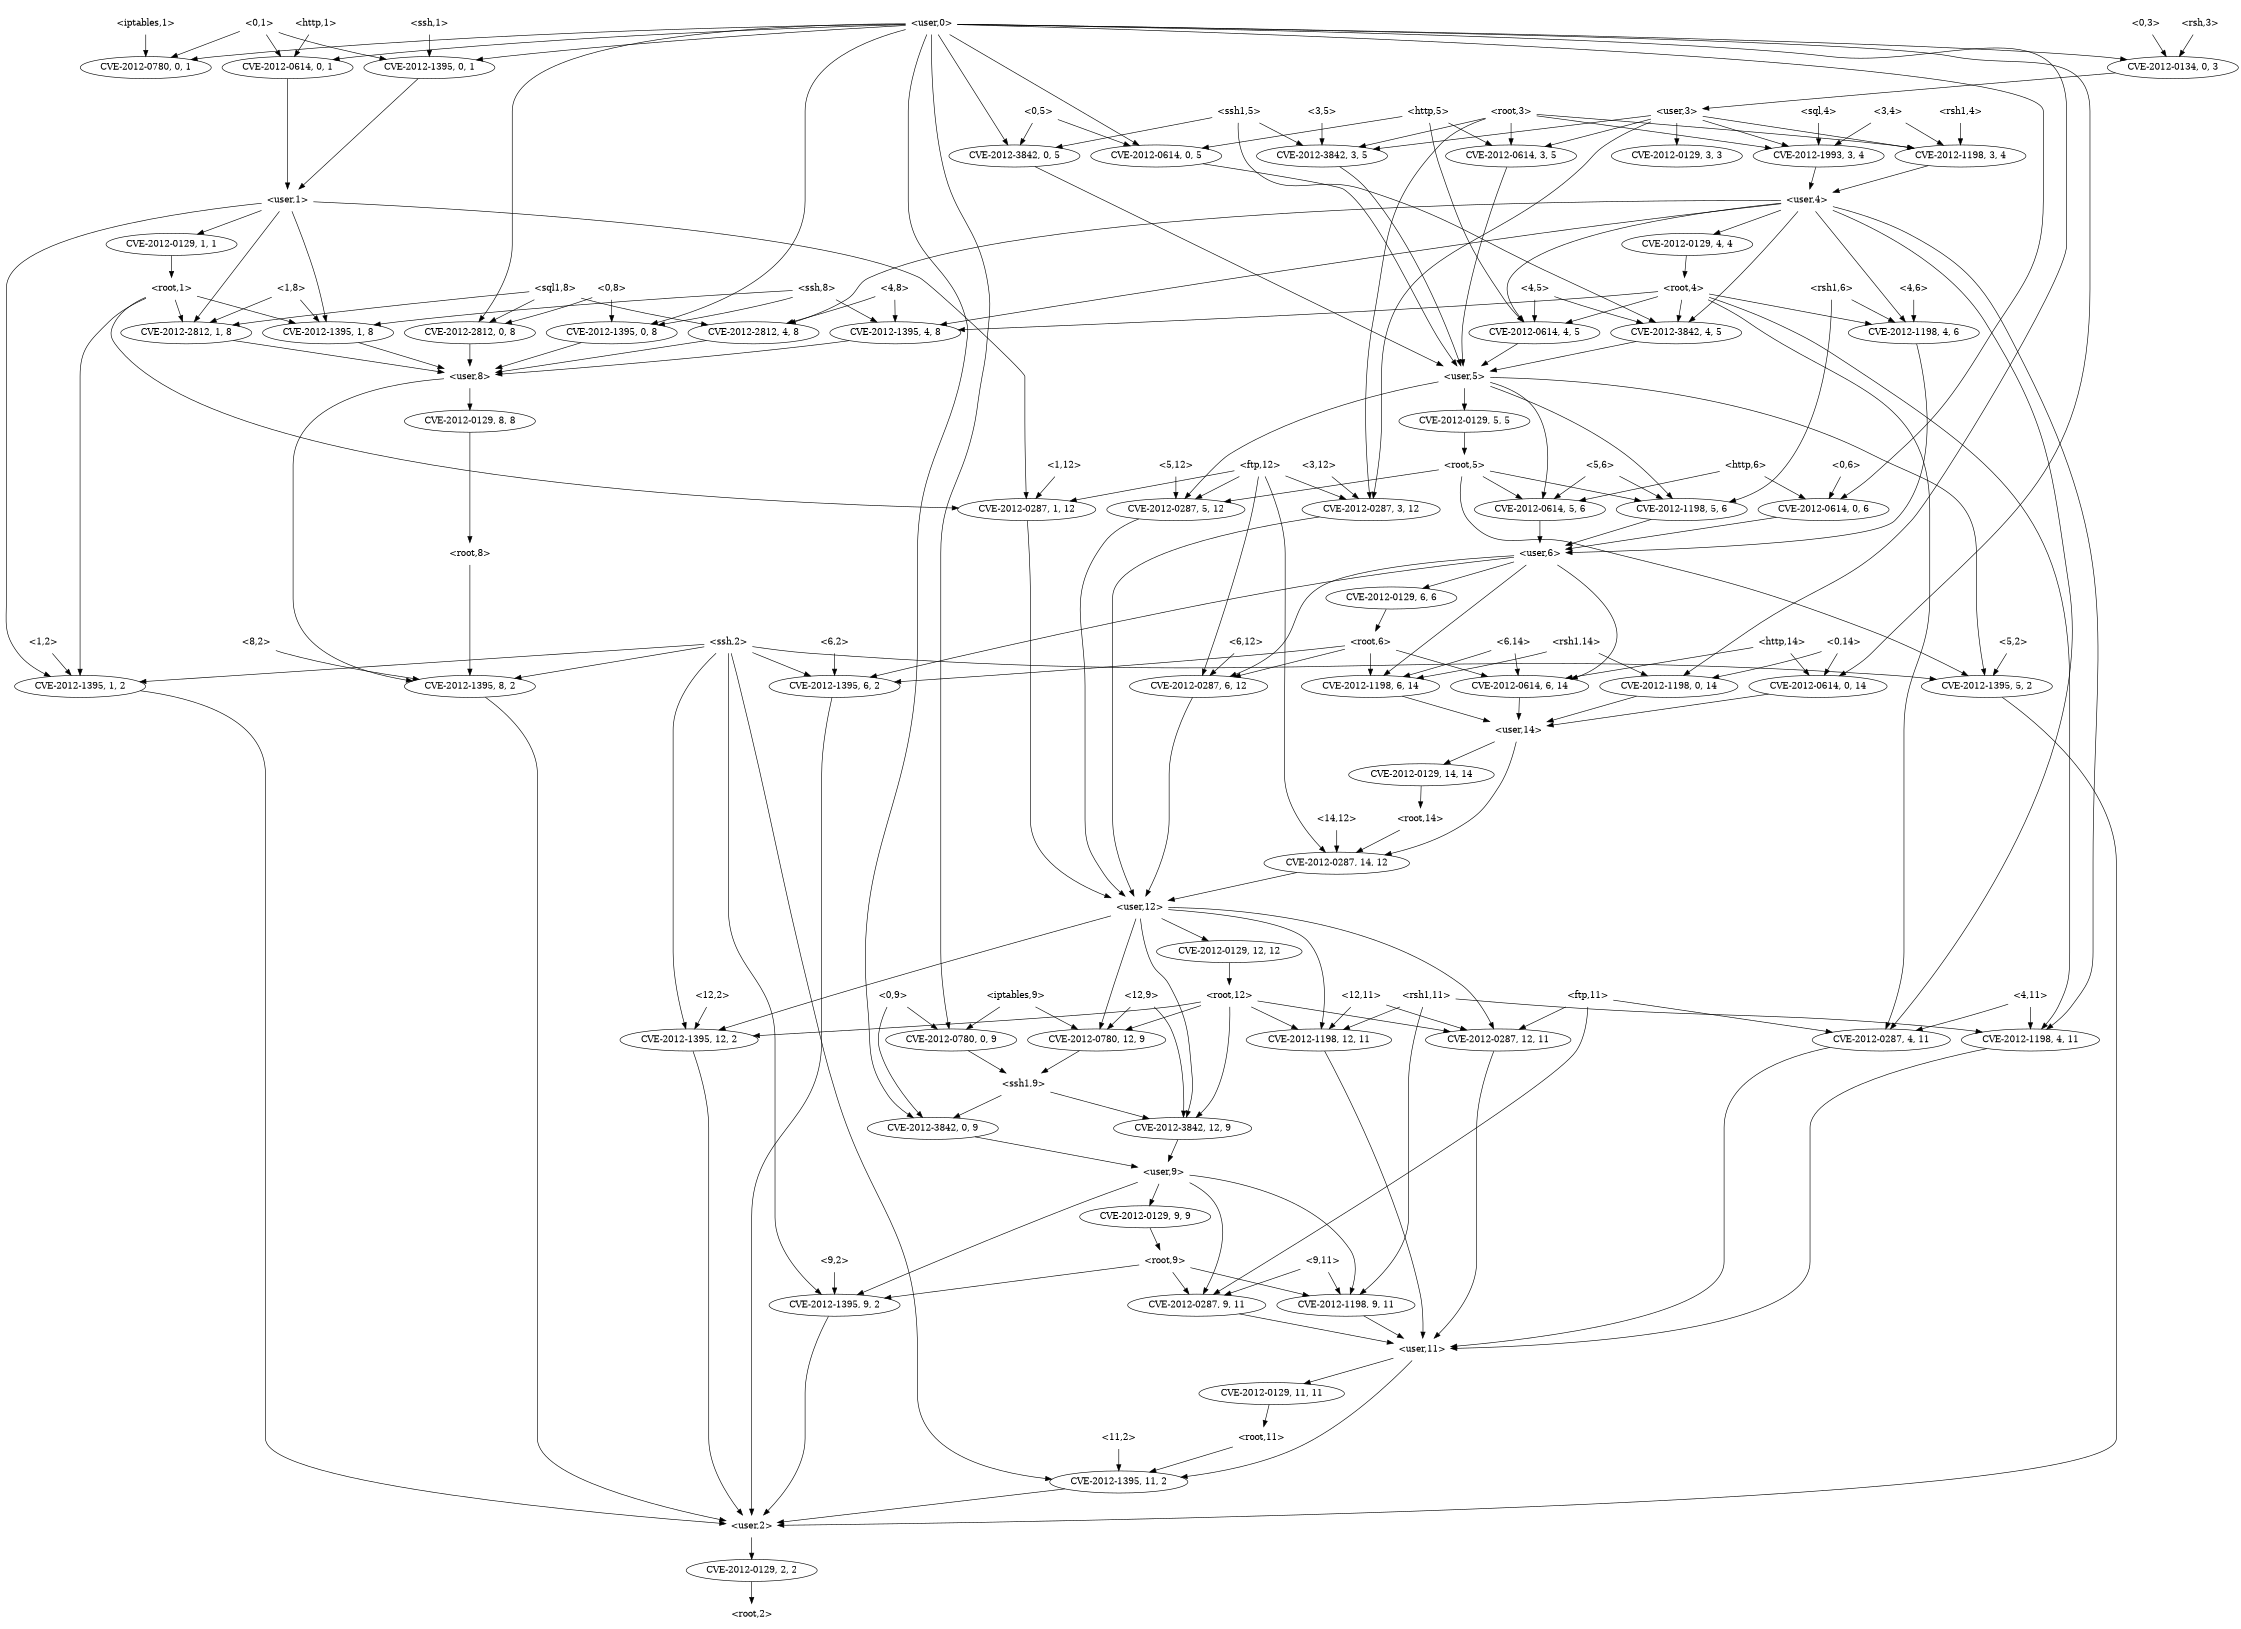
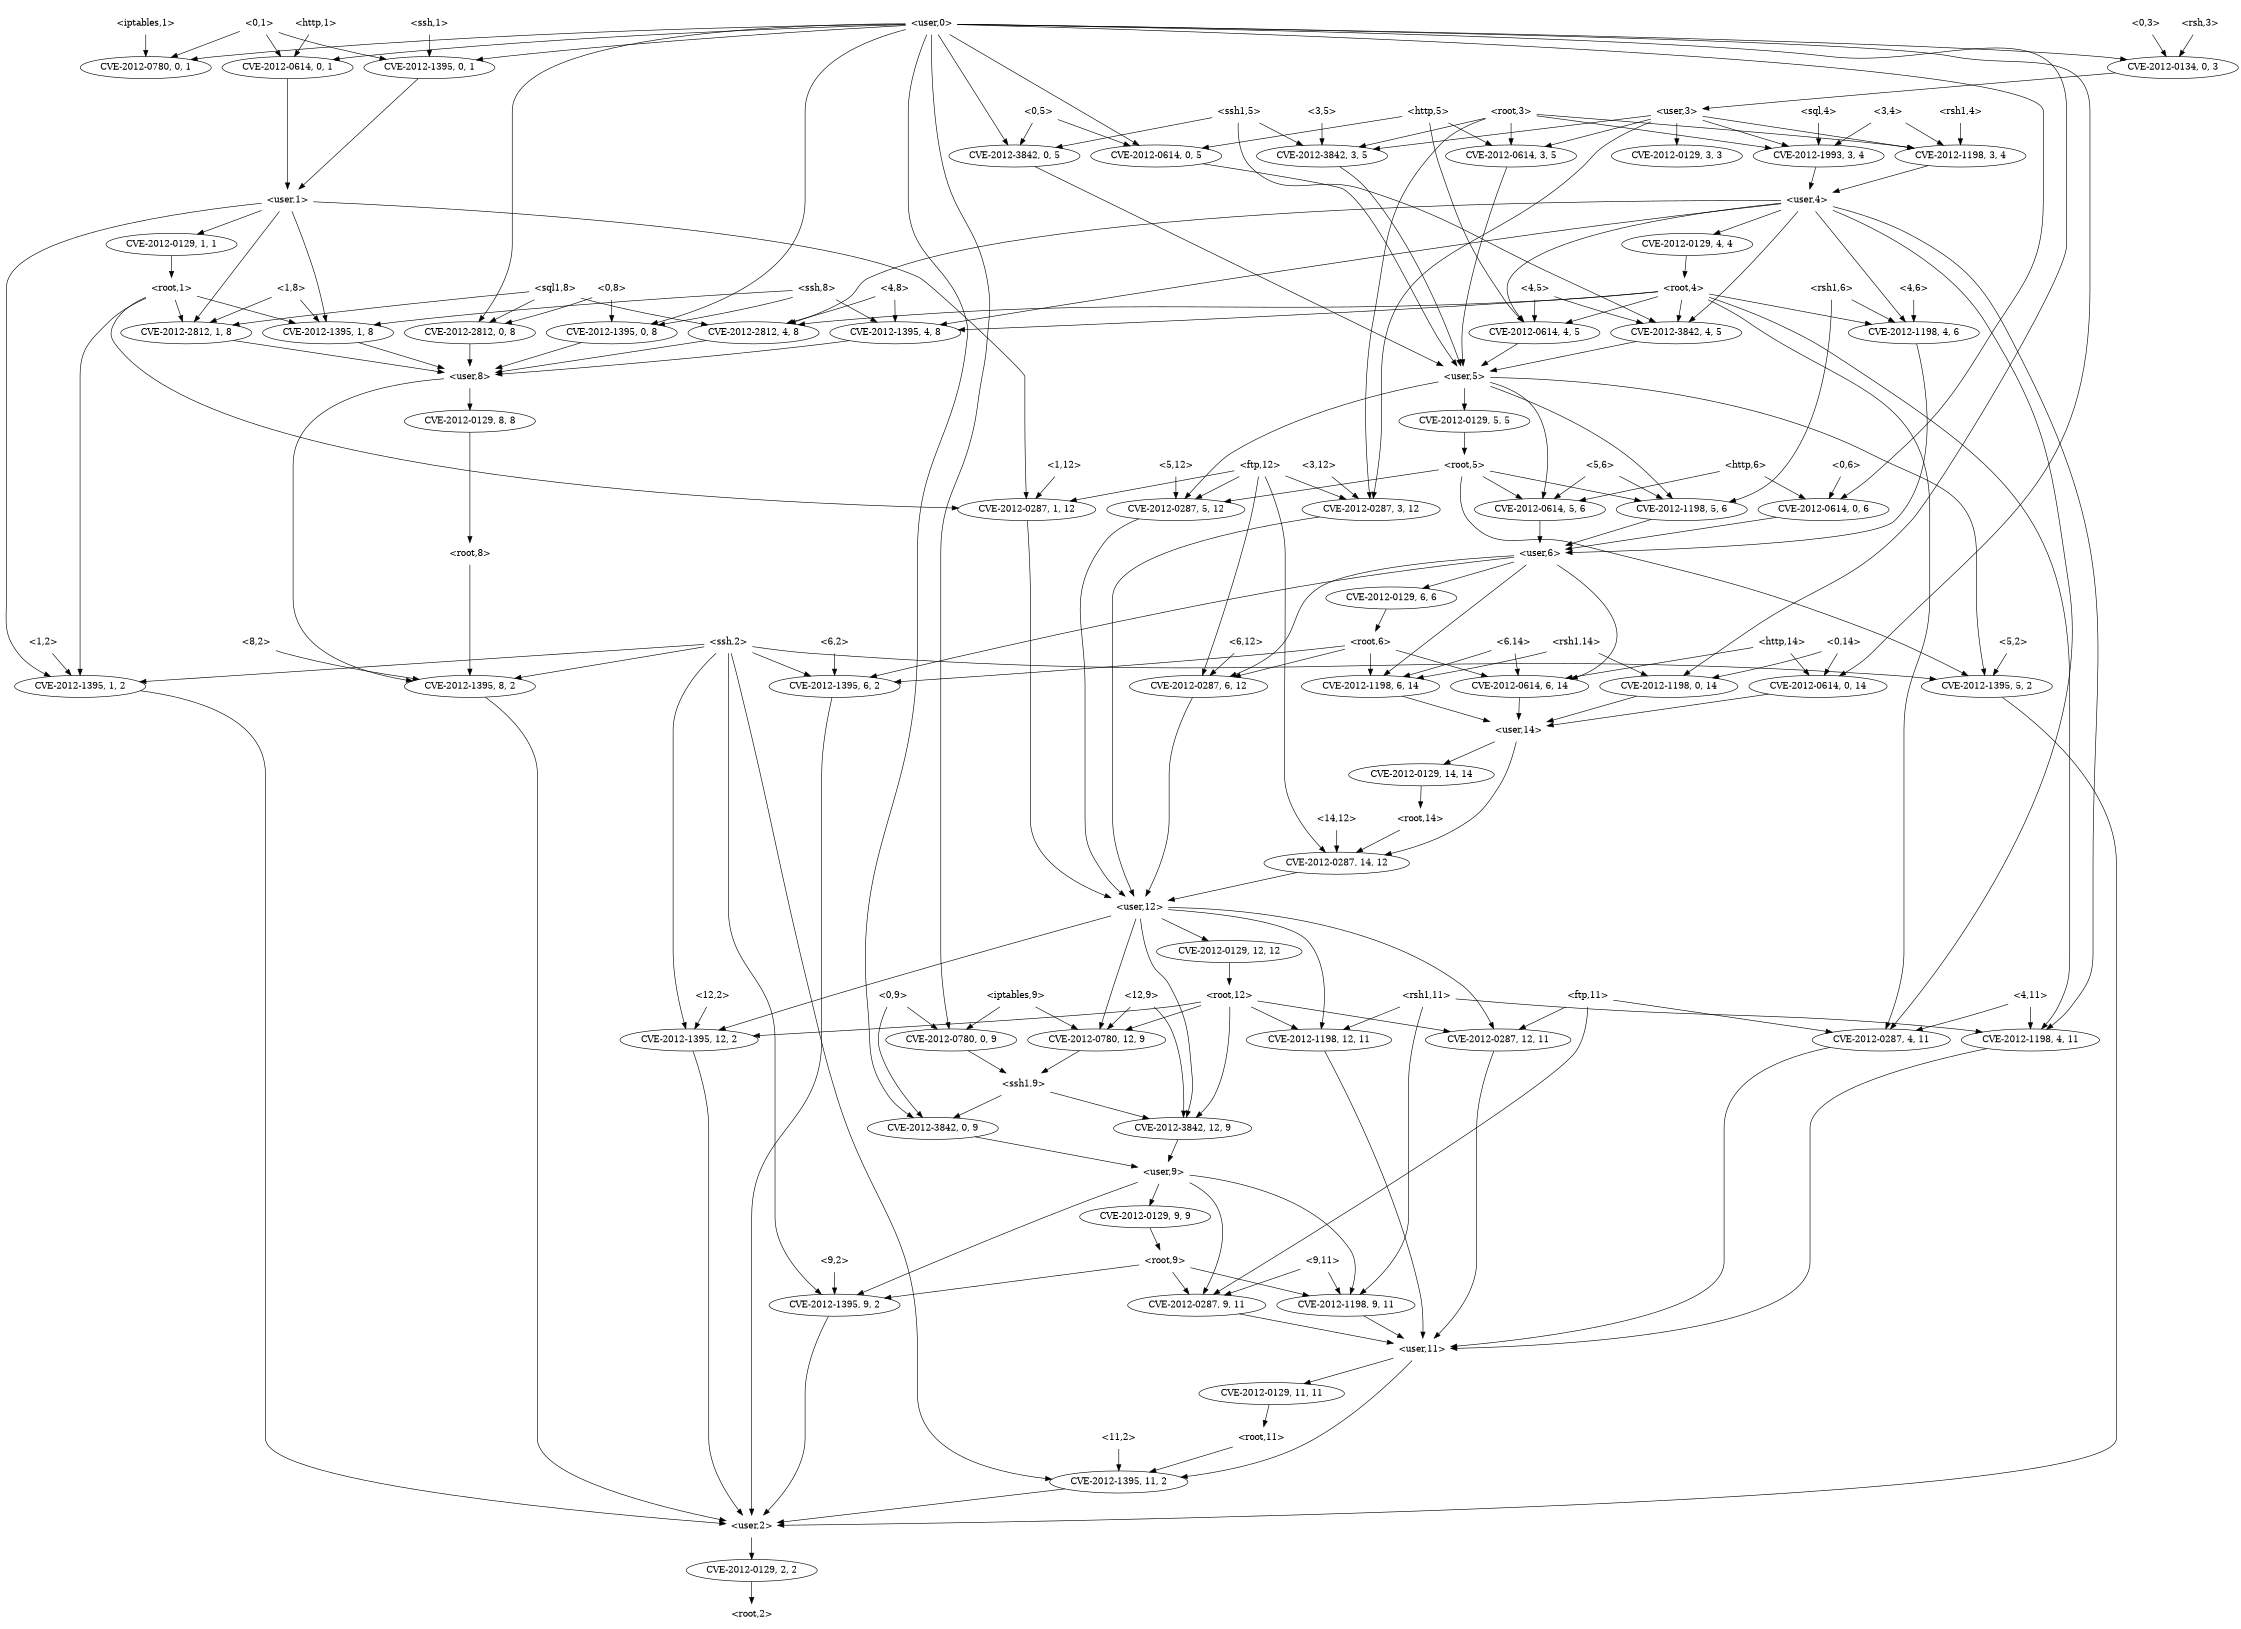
edge "<root,4>" -> "CVE-2012-2812, 4, 8": added
node "<12,11>": removed
